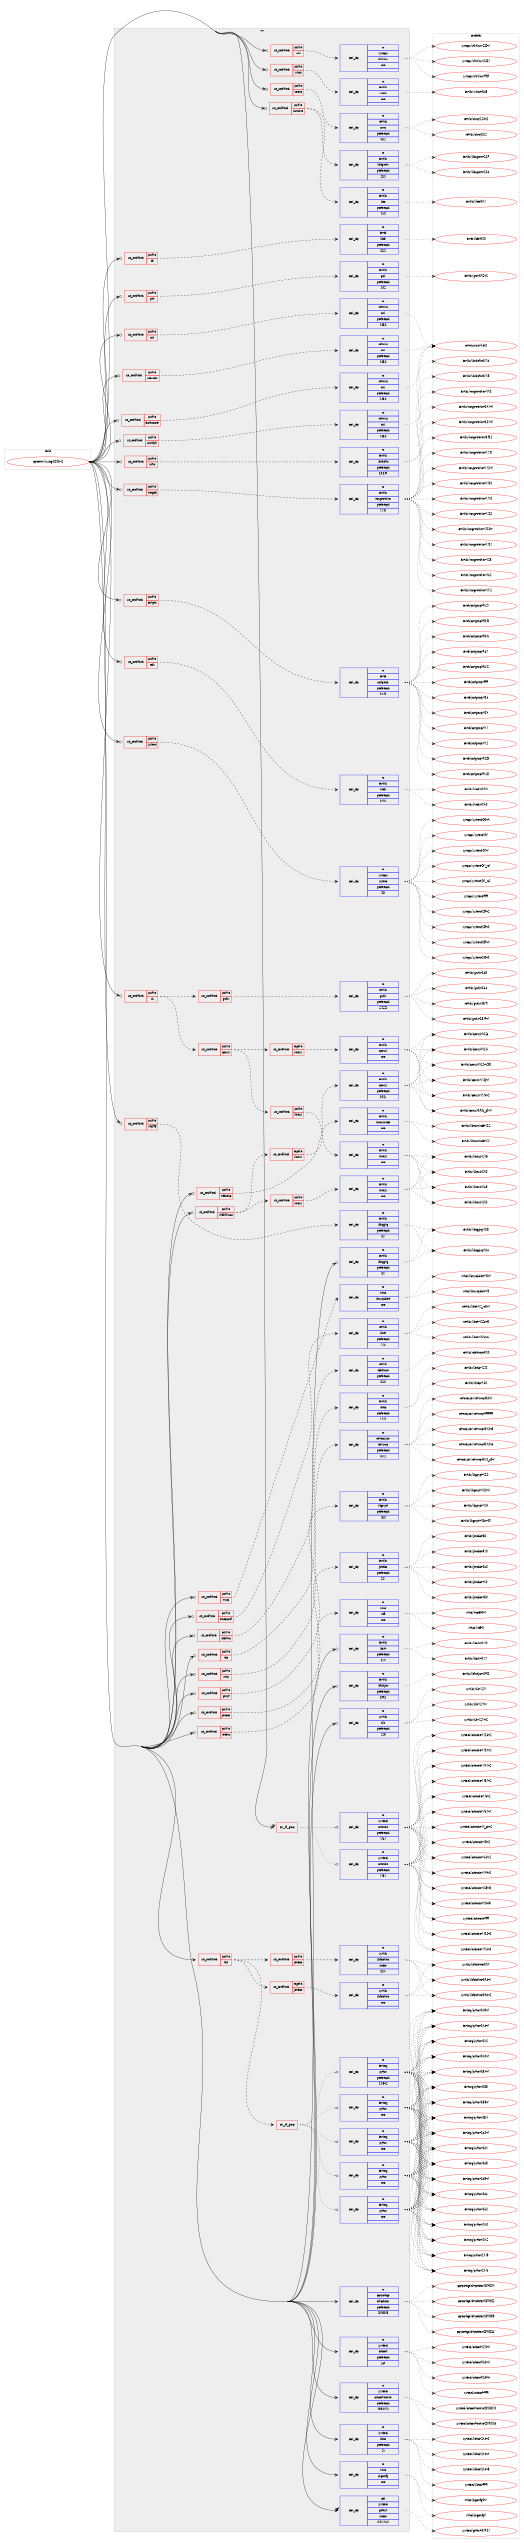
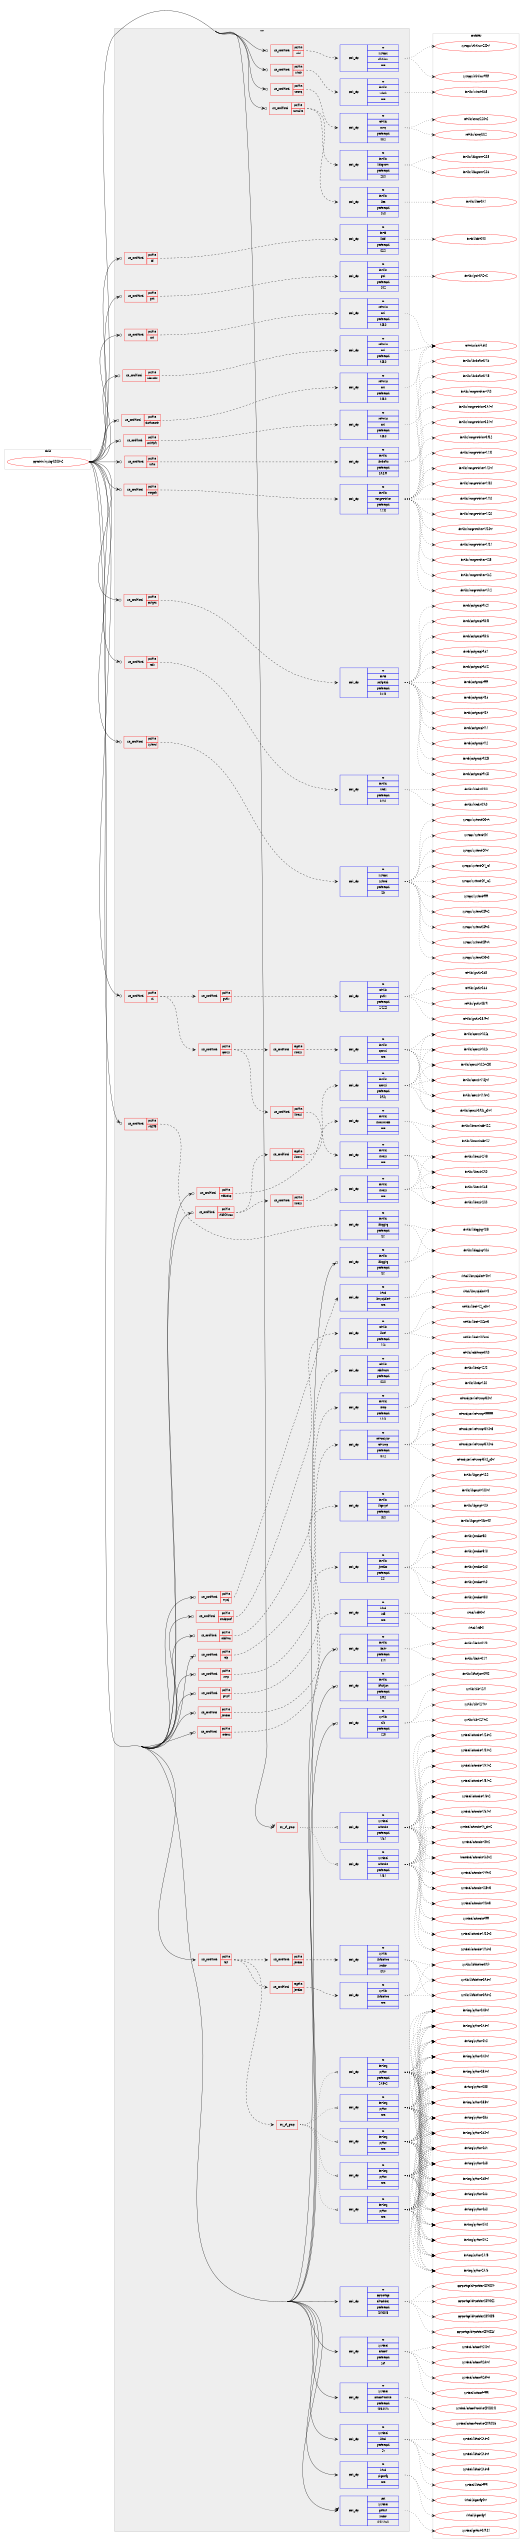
node "sys-apps/util-linux-2.33.1": removed
node "dev-libs/liblognorm-2.0.9": label "dev-libs/liblognorm-2.0.9" -> "dev-libs/liblognorm-2.0.5"
node "virtual/hmac5-0-r1": label "virtual/hmac5-0-r1" -> "virtual/krb5-0-r1"
node "sys-devel/automake-1.6.3-r2": label "sys-devel/automake-1.6.3-r2" -> "hmac-devel/automake-1.6.3-r2"
node "dev-lang/python-3.5.7": label "dev-lang/python-3.5.7" -> "dev-lang/python-3.5.6"
